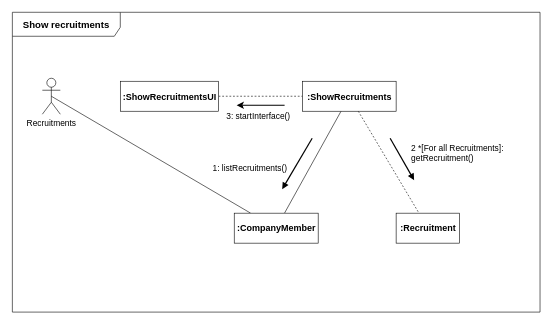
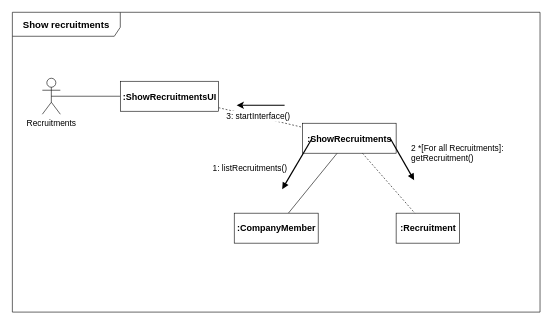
node ":ShowRecruitments": moved (350, 96) -> (350, 138)
edge "Recruitments" -- ":CompanyMember": now "Recruitments" -- ":ShowRecruitmentsUI"
